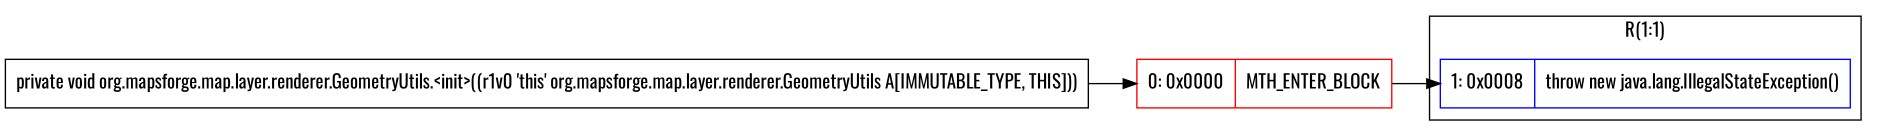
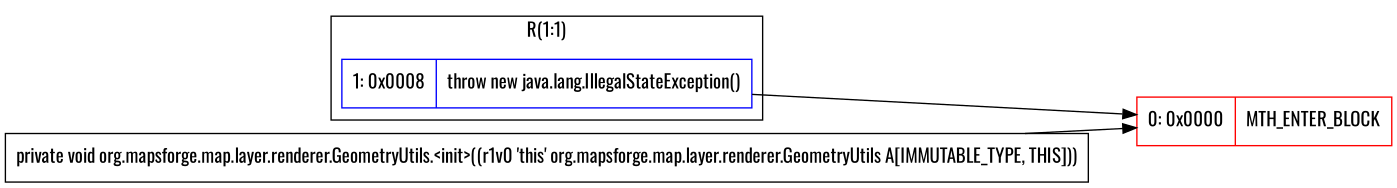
edge "0: 0x0000" -> "1: 0x0008": reversed
